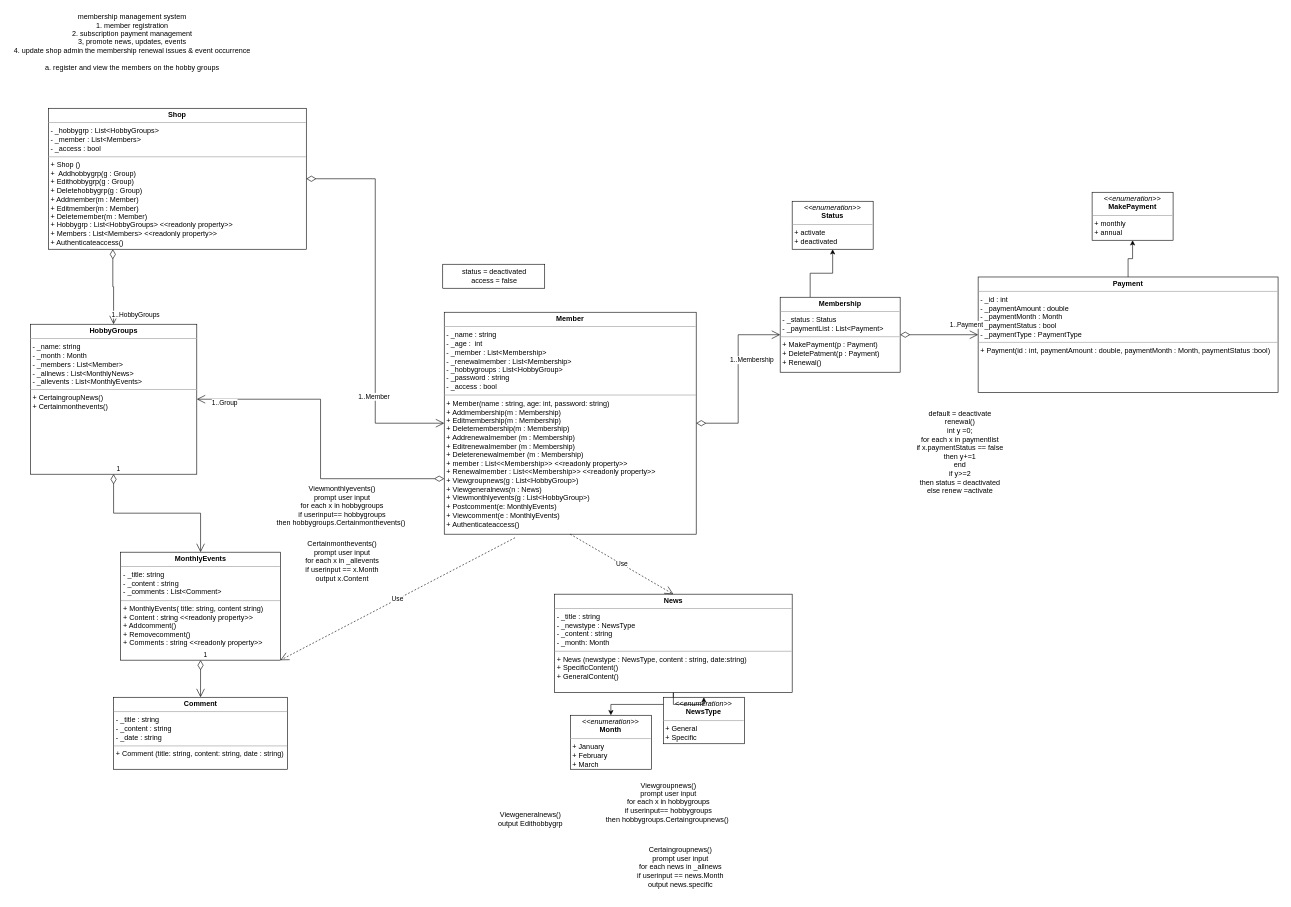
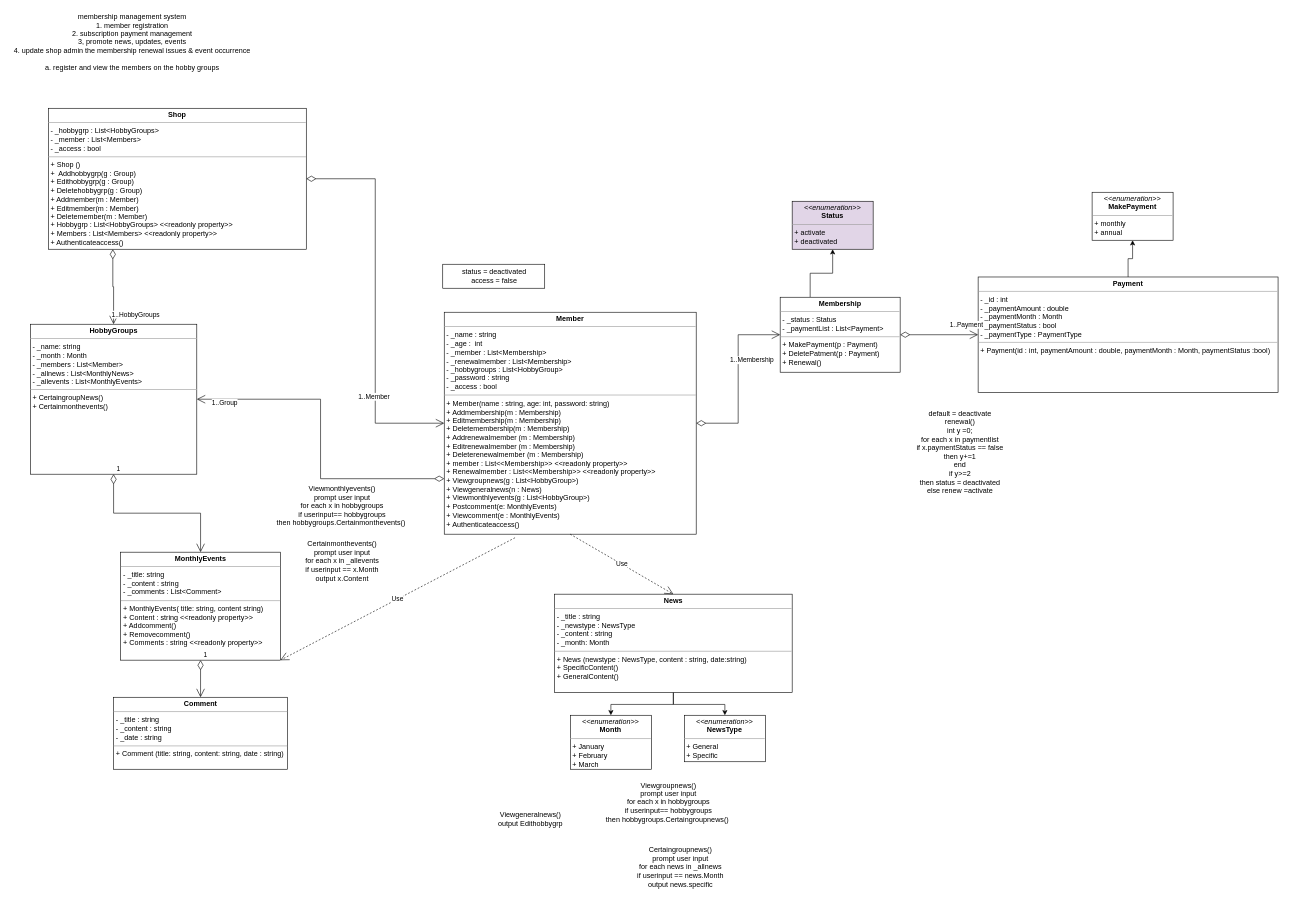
node "<<enumeration>> Status + activate + deactivated": fillcolor #ffffff -> #e1d5e7
node "<<enumeration>> NewsType + General + Specific": moved (704, 721) -> (725, 739)
